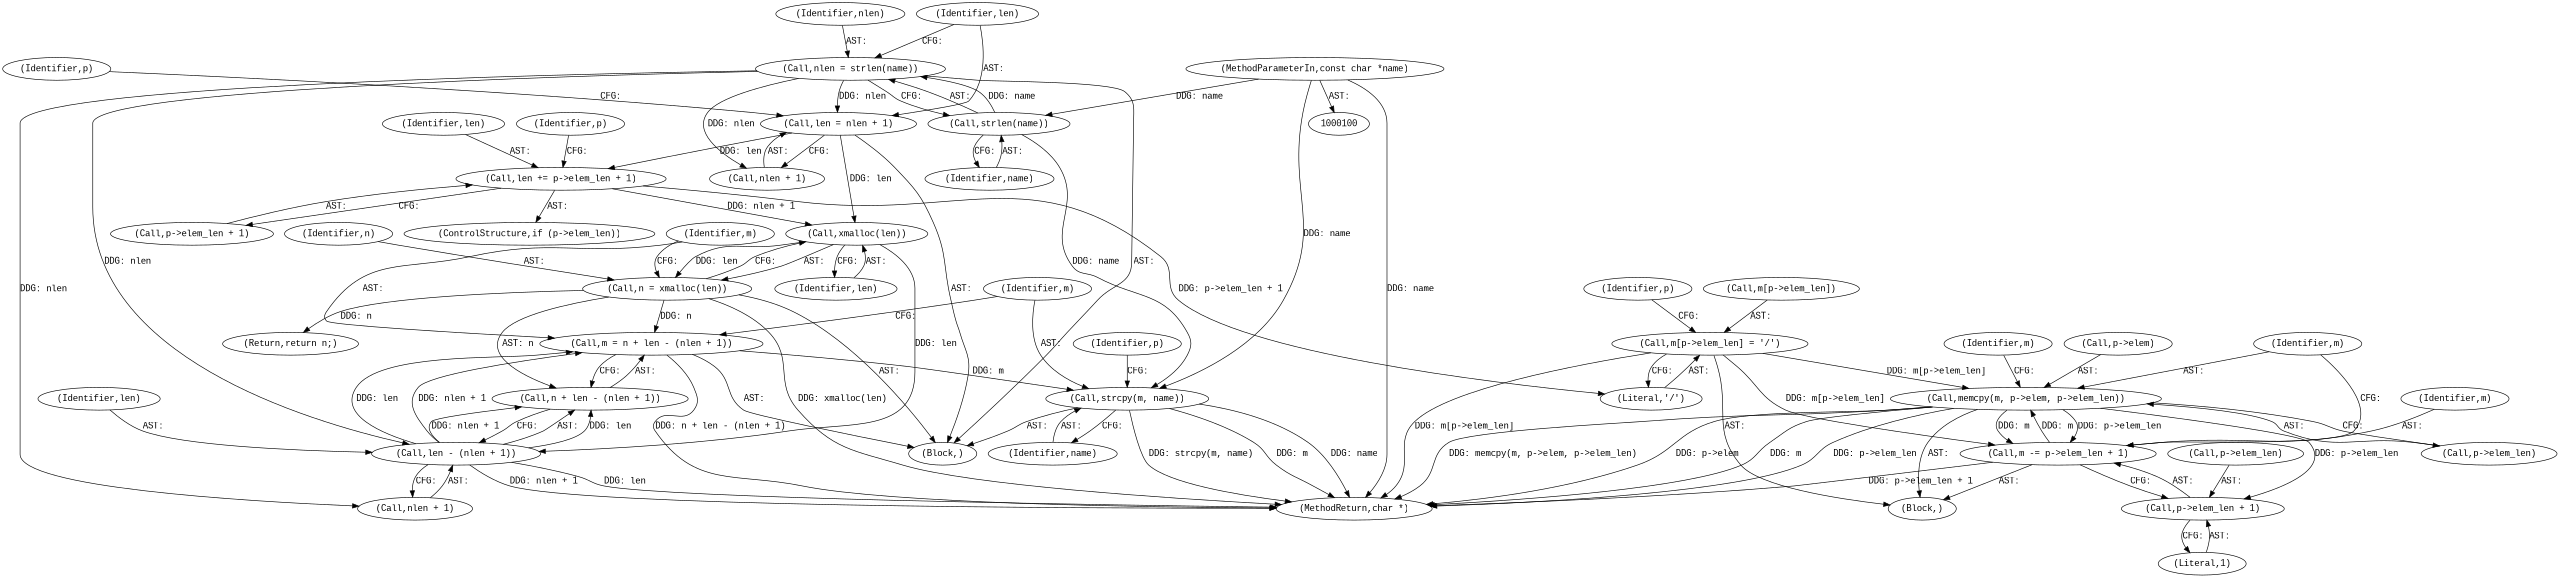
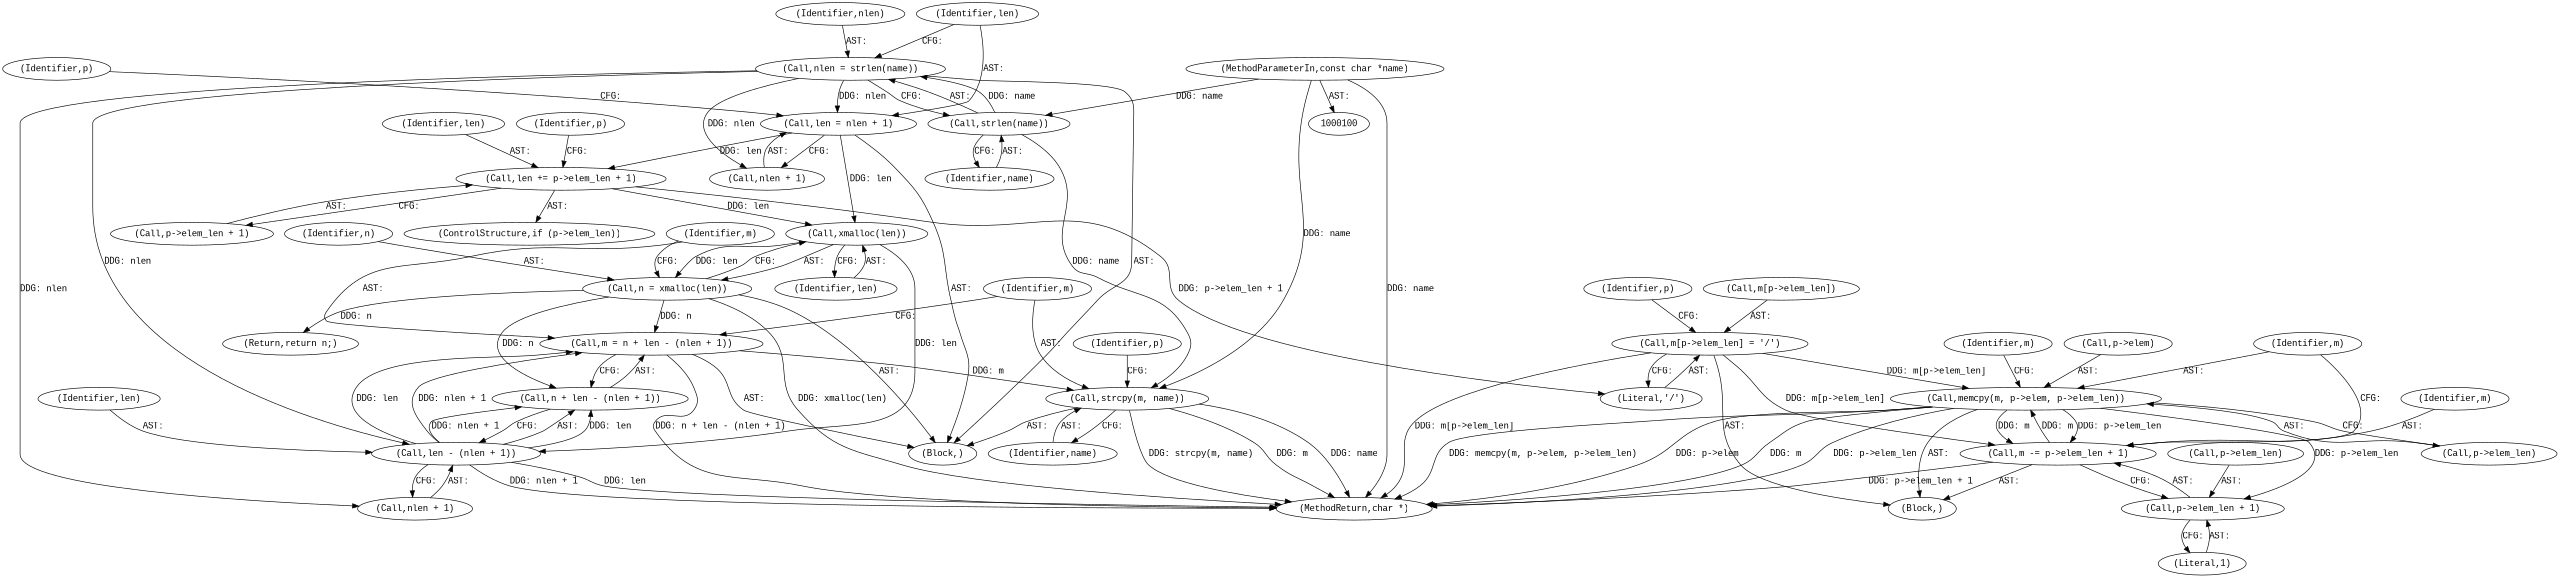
edge "(Call,len += p->elem_len + 1)" -> "(Call,xmalloc(len))": label "DDG: nlen + 1" -> "DDG: len"
edge "(Call,n = xmalloc(len))" -> "(Call,n + len - (nlen + 1))": label "AST: n" -> "DDG: n"
